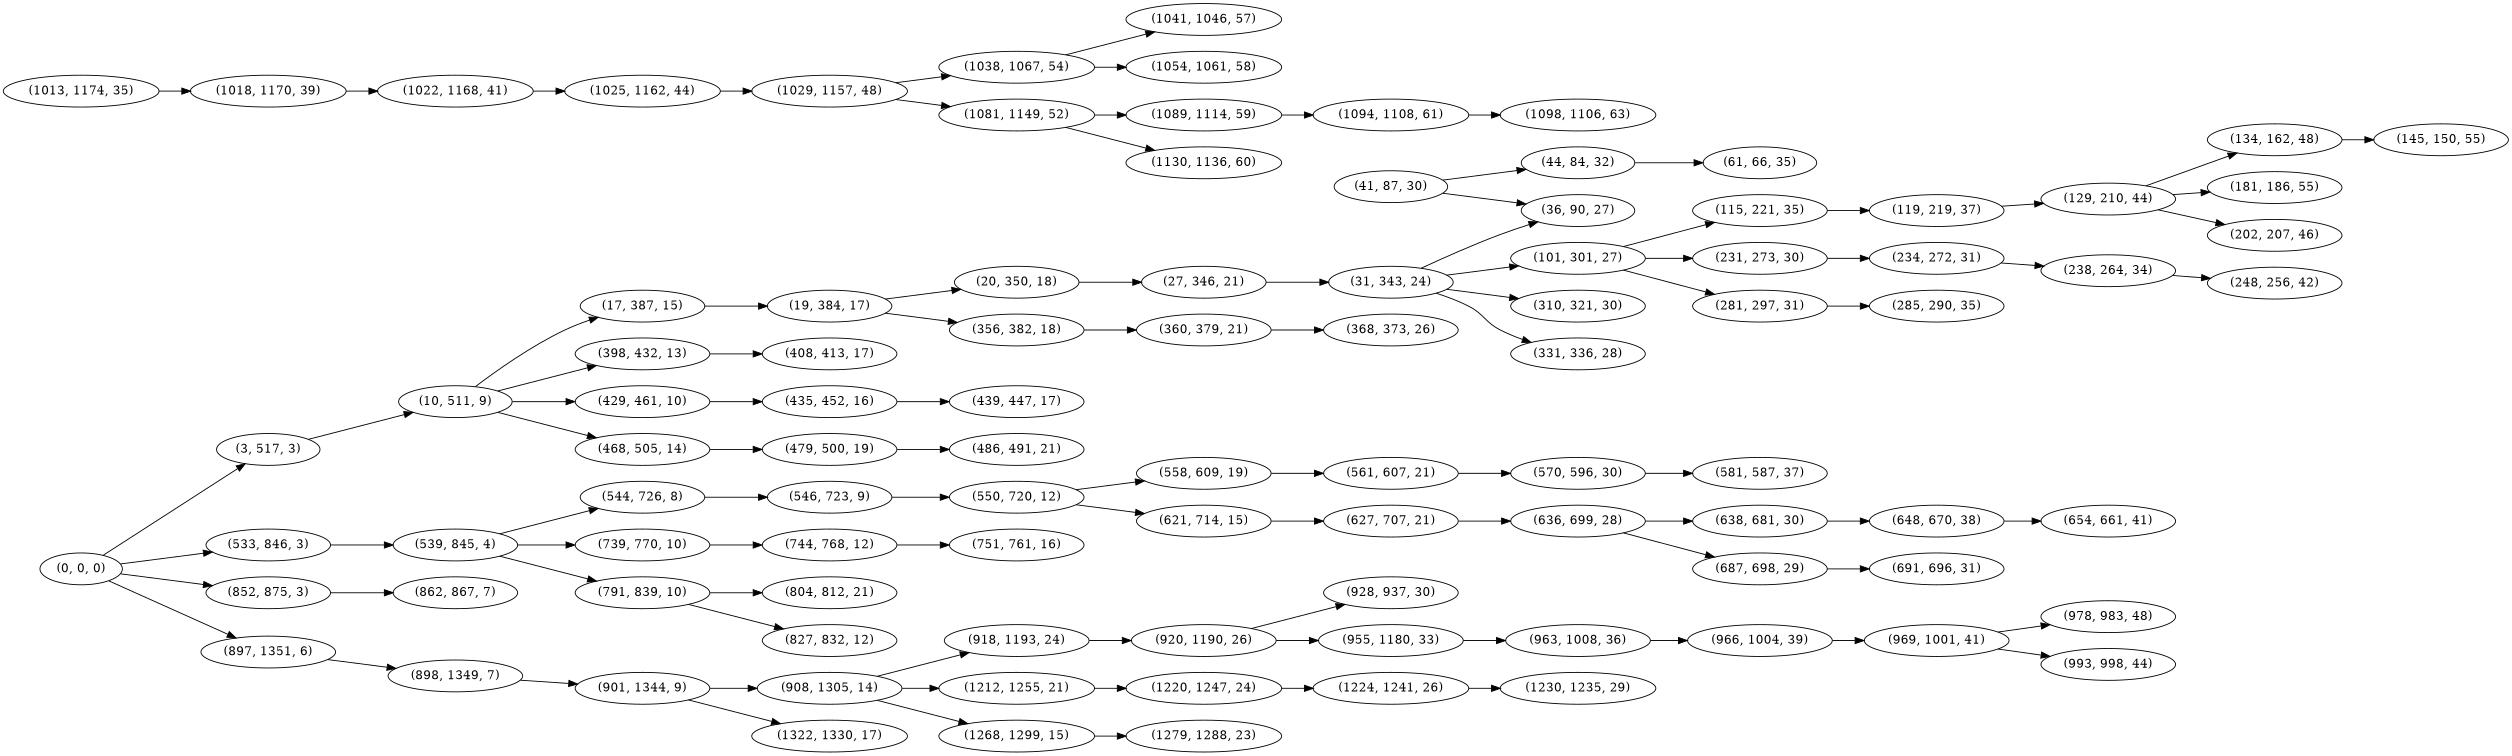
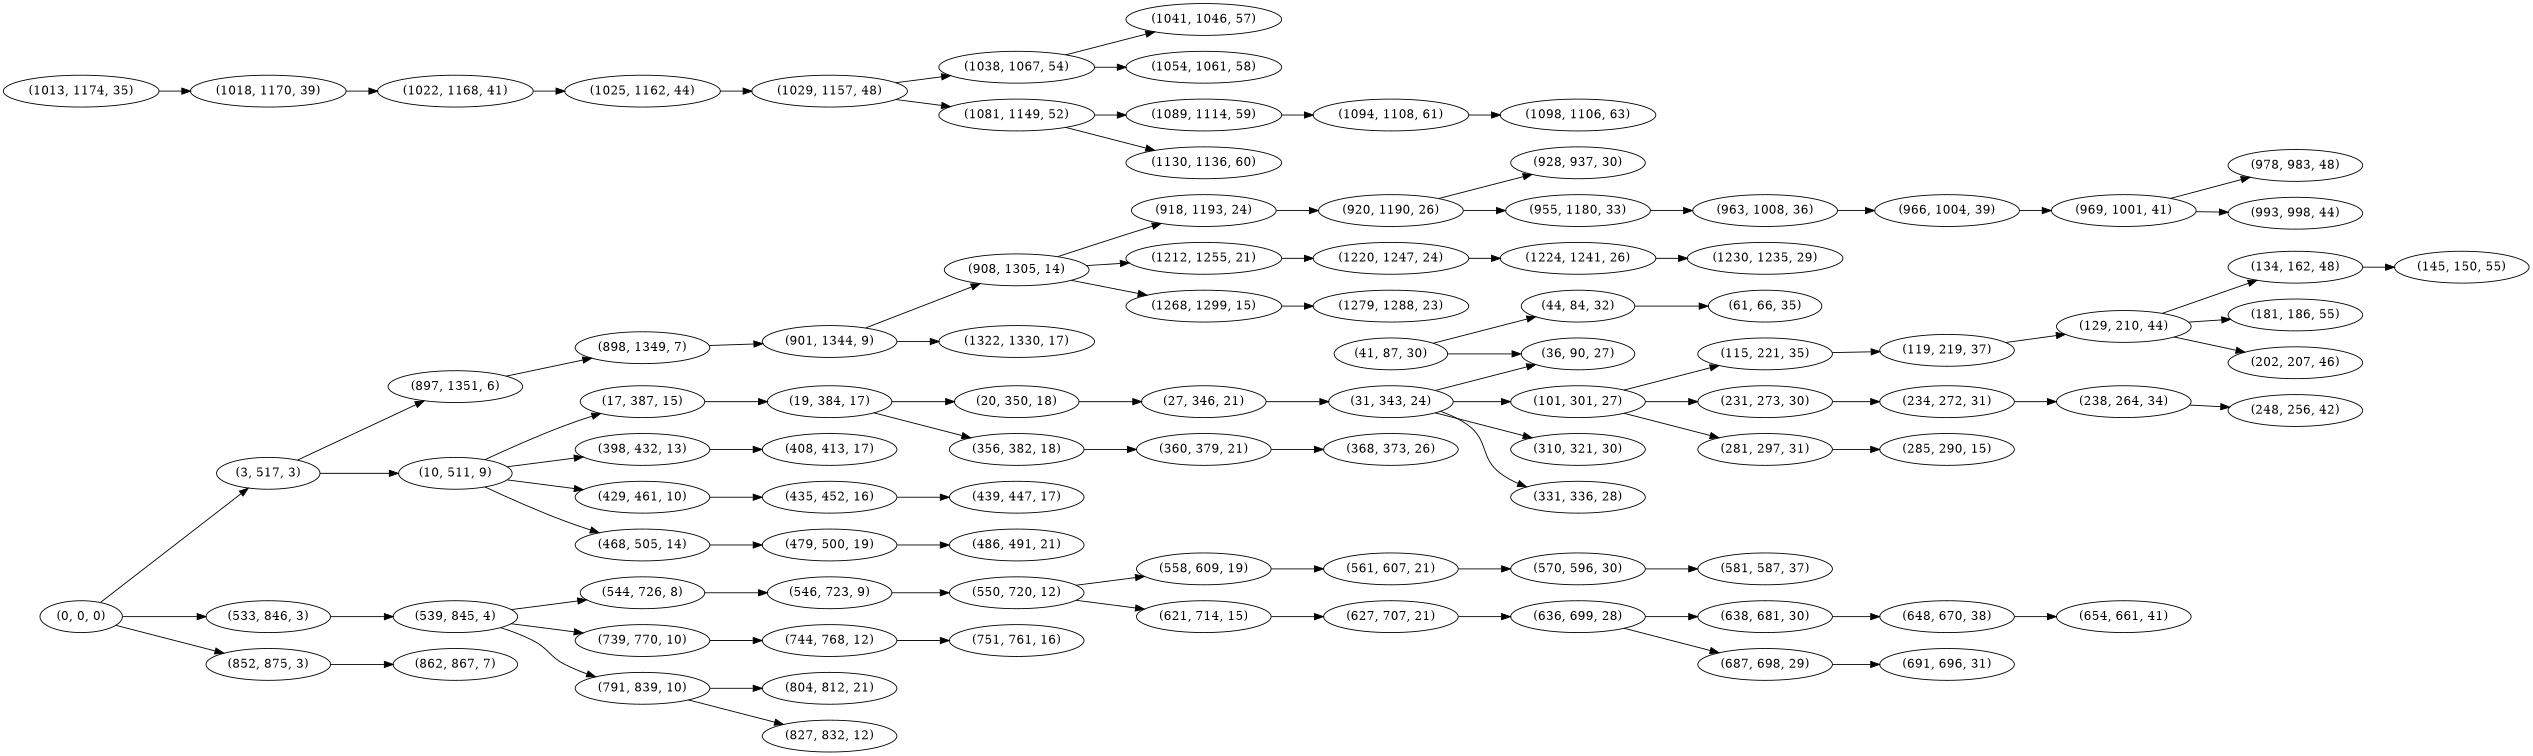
node "(285, 290, 35)": label "(285, 290, 35)" -> "(285, 290, 15)"
edge "(0, 0, 0)" -> "(897, 1351, 6)": now "(3, 517, 3)" -> "(897, 1351, 6)"
